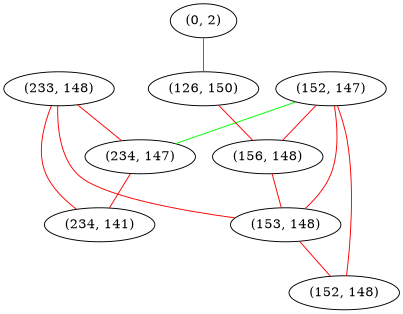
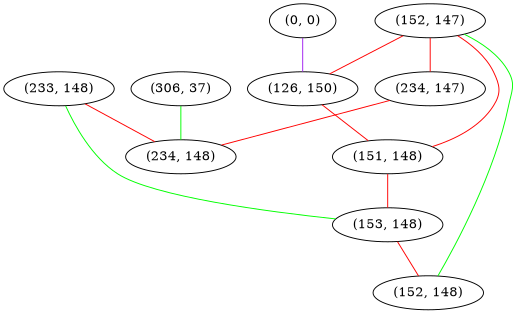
node "(0, 2)": label "(0, 2)" -> "(0, 0)"
node "(306, 37)": added
edge "(233, 148)" -- "(234, 147)": removed
edge "(152, 147)" -- "(234, 147)": color green -> red
node "(156, 148)": label "(156, 148)" -> "(151, 148)"
edge "(152, 147)" -- "(153, 148)": now "(152, 147)" -- "(126, 150)"
edge "(152, 147)" -- "(152, 148)": color red -> green
edge "(233, 148)" -- "(153, 148)": color red -> green
node "(234, 141)": label "(234, 141)" -> "(234, 148)"
